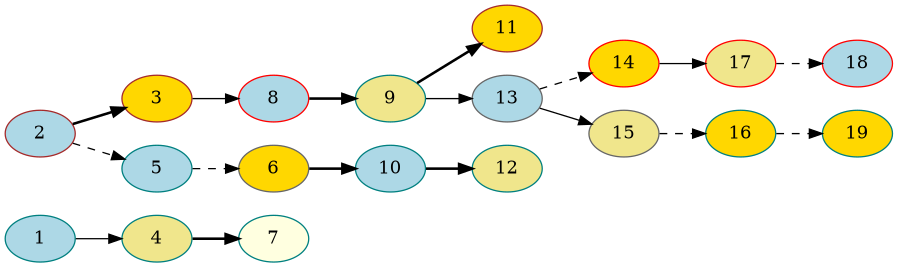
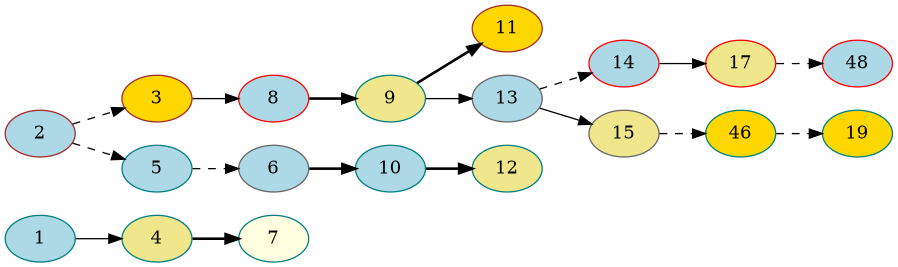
node "14": fillcolor gold -> lightblue
node "18": label "18" -> "48"
edge "2" -> "3": style bold -> dashed
node "16": label "16" -> "46"
node "6": fillcolor gold -> lightblue
